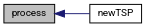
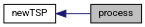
edge "newTSP" -> "process": reversed
